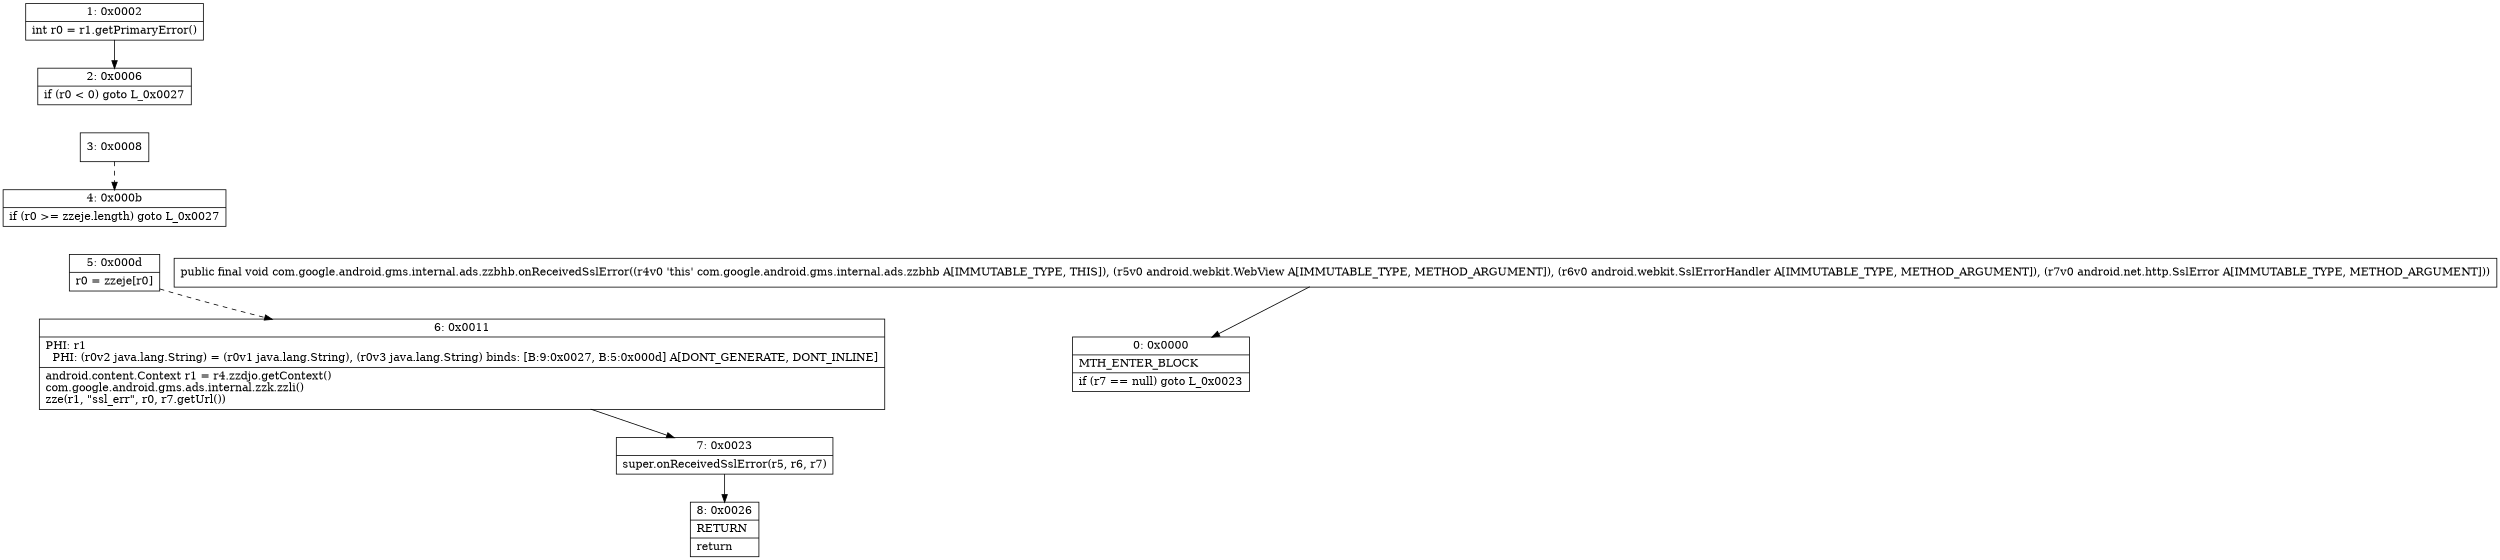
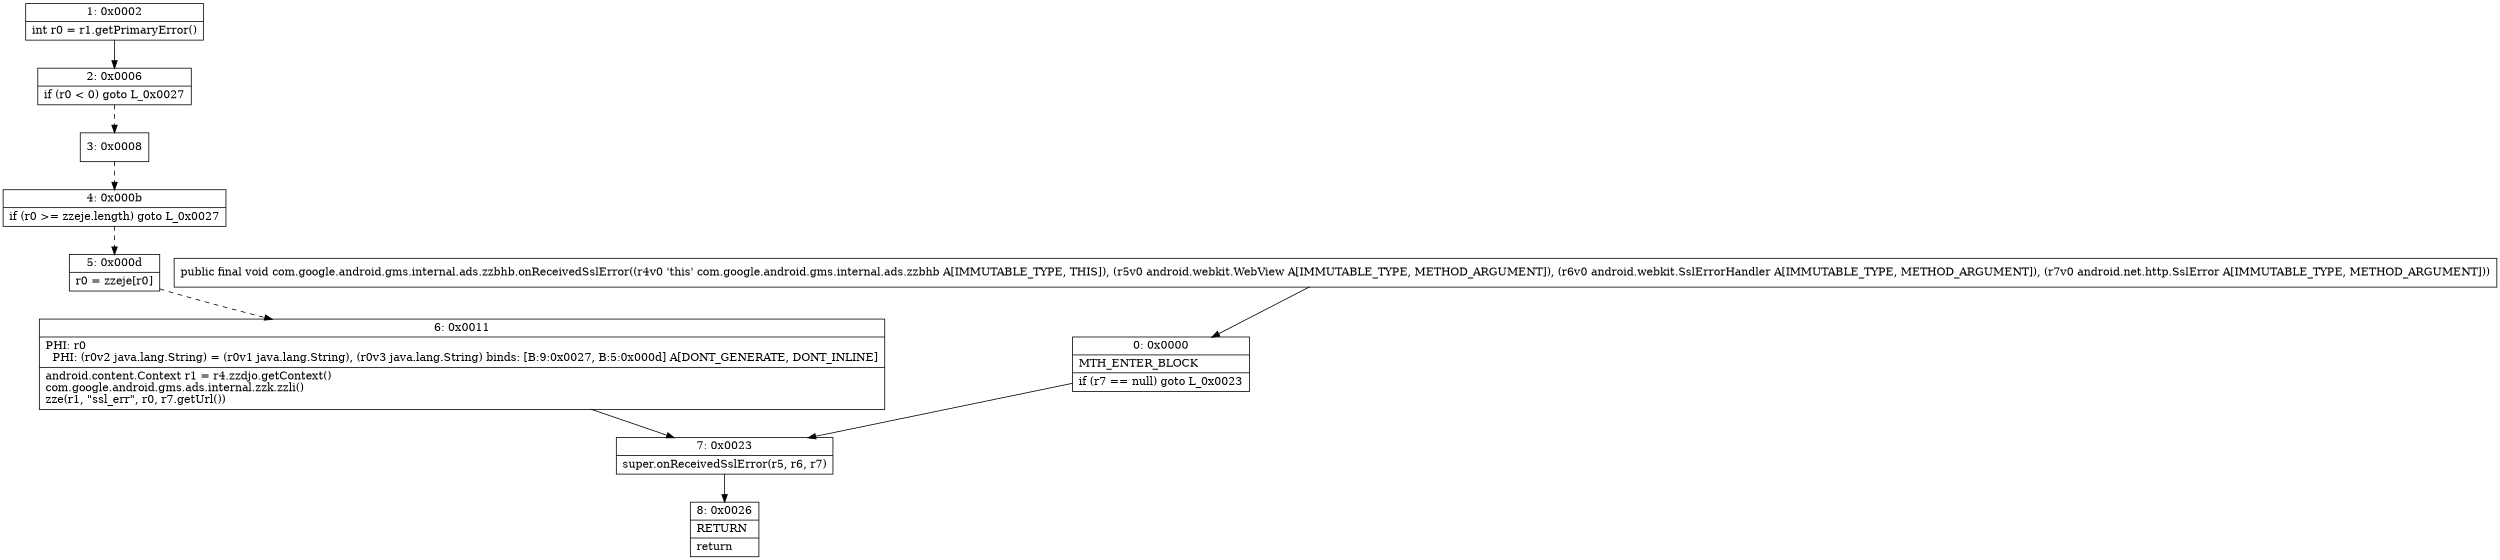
edge "2: 0x0006" -> "3: 0x0008": added
edge "4: 0x000b" -> "5: 0x000d": added
node "6: 0x0011": text "PHI: r1" -> "PHI: r0"
edge "0: 0x0000" -> "7: 0x0023": added
